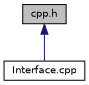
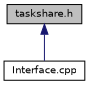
node "cpp.h": label "cpp.h" -> "taskshare.h"
